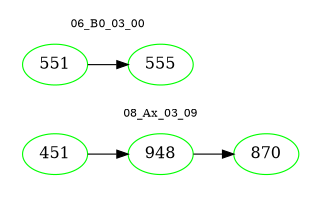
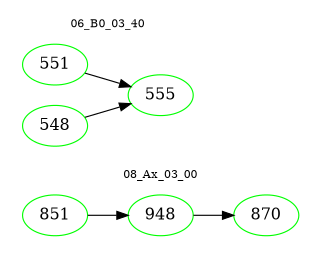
cluster "06_B0_03_00": label "06_B0_03_00" -> "06_B0_03_40"
cluster "08_Ax_03_09": label "08_Ax_03_09" -> "08_Ax_03_00"
node "548": added
node "451": label "451" -> "851"
